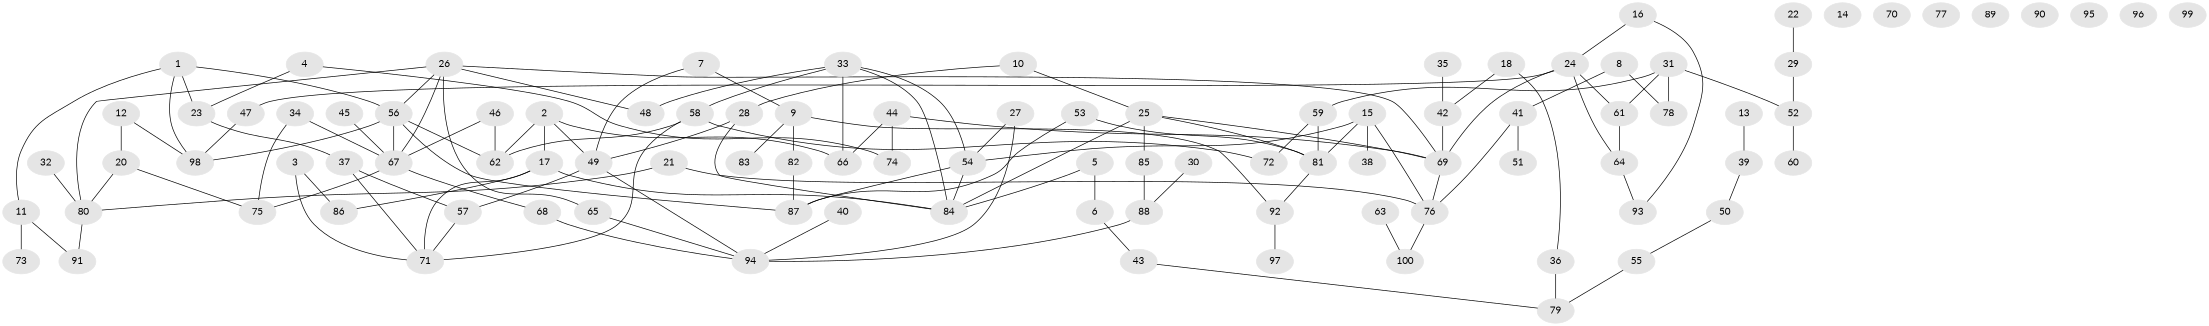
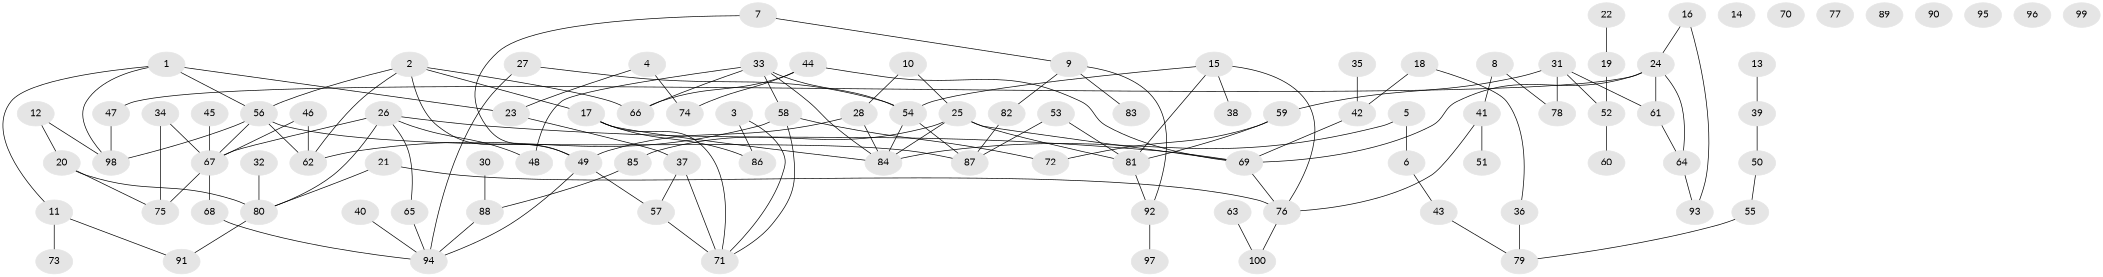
node "29": label "29" -> "19"
edge "26" -- "56": now "2" -- "56"
